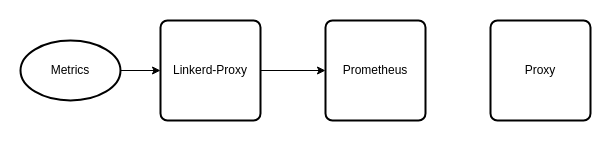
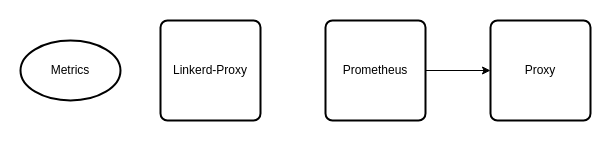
edge "Metrics" -> "Linkerd-Proxy": removed
edge "Linkerd-Proxy" -> "Prometheus": removed
edge "Prometheus" -> "Proxy": added
